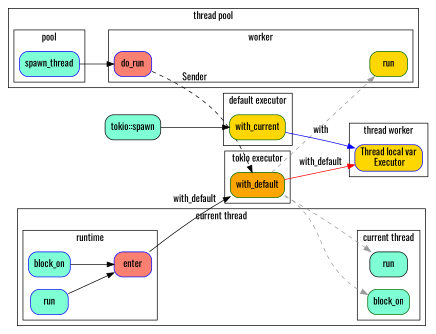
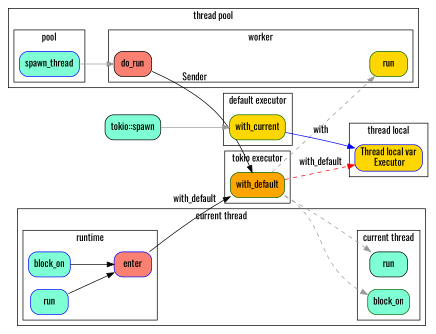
edge "spawn_thread" -> "do_run": color black -> gray60
node "do_run": color blue -> black
edge "do_run" -> "with_default": style dashed -> solid
edge "tokio::spawn" -> "with_current": color black -> gray60
cluster "thread worker": label "thread worker" -> "thread local"
edge "with_default" -> "Thread local var Executor": style solid -> dashed
